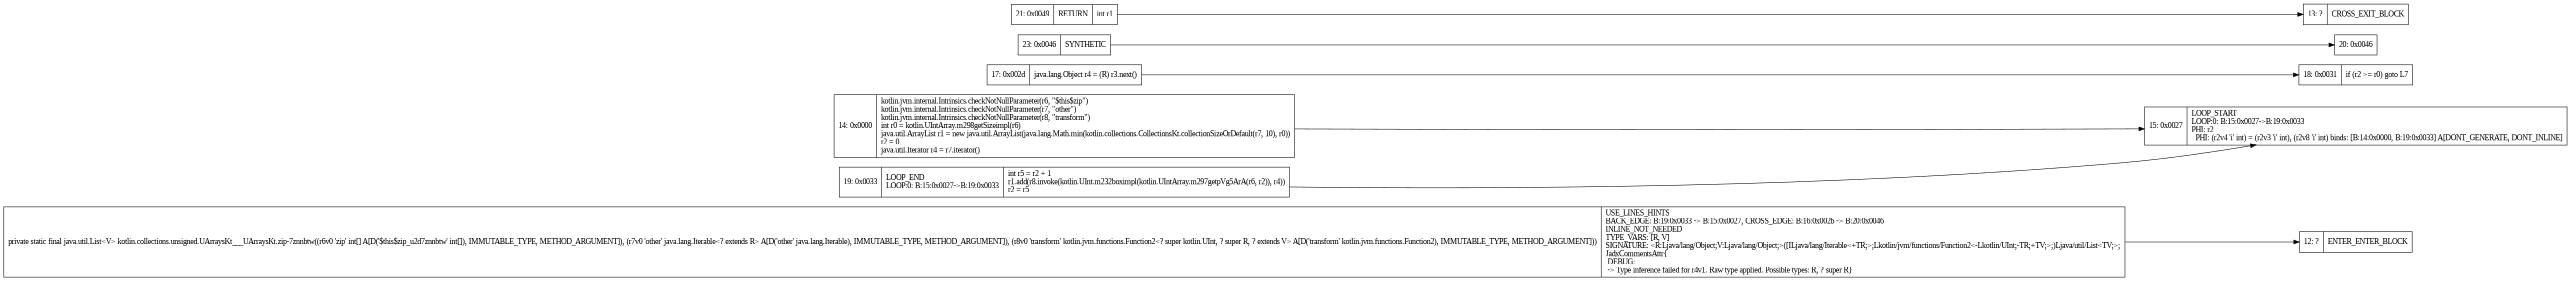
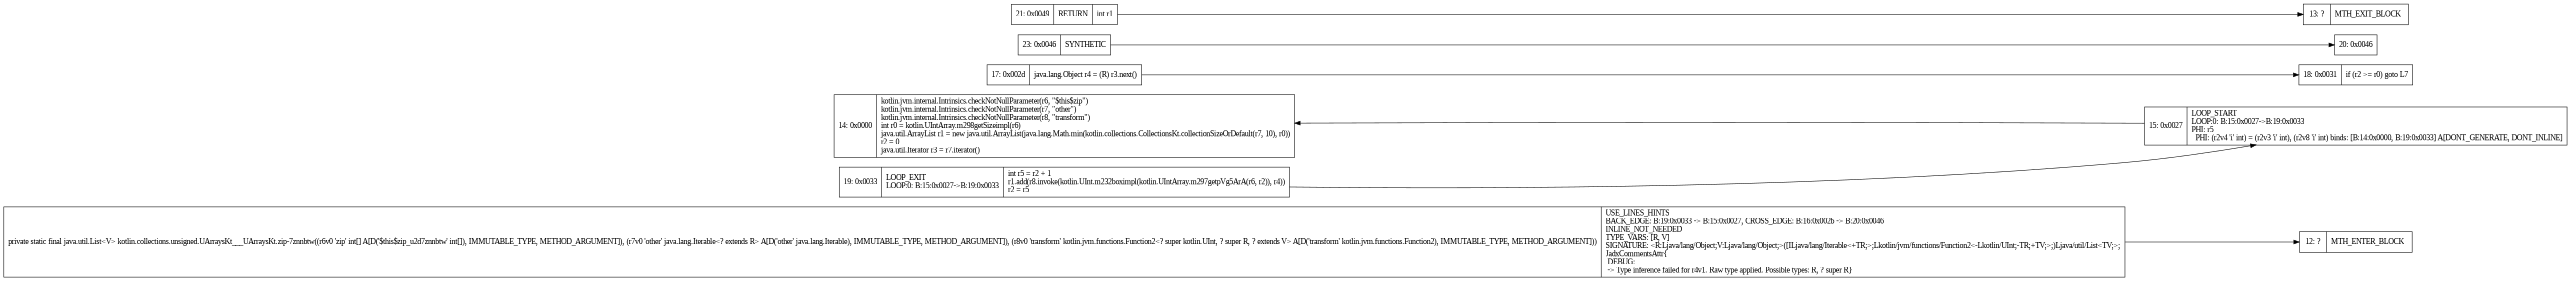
node "13: ?": text "CROSS_EXIT_BLOCK" -> "MTH_EXIT_BLOCK"
edge "14: 0x0000" -> "15: 0x0027": reversed
node "15: 0x0027": text "PHI: r2" -> "PHI: r5"
node "14: 0x0000": text "java.util.Iterator r4 = r7.iterator()" -> "java.util.Iterator r3 = r7.iterator()"
node "19: 0x0033": text "LOOP_END" -> "LOOP_EXIT"
node "12: ?": text "ENTER_ENTER_BLOCK" -> "MTH_ENTER_BLOCK"
